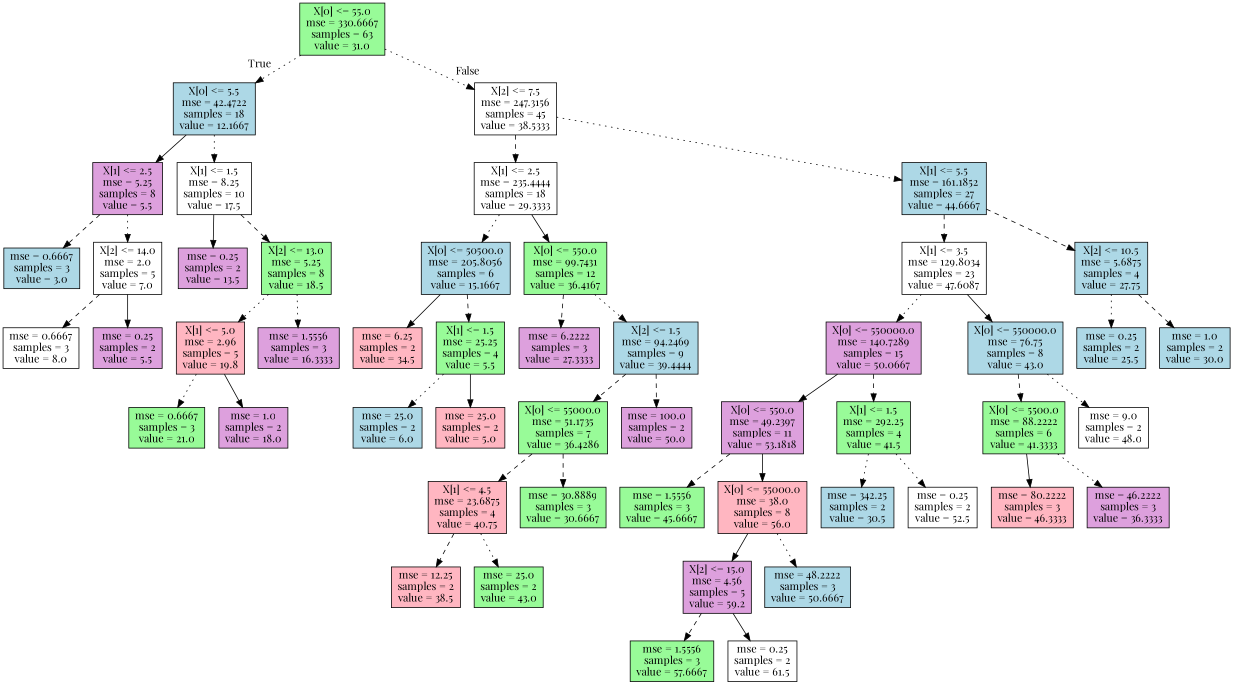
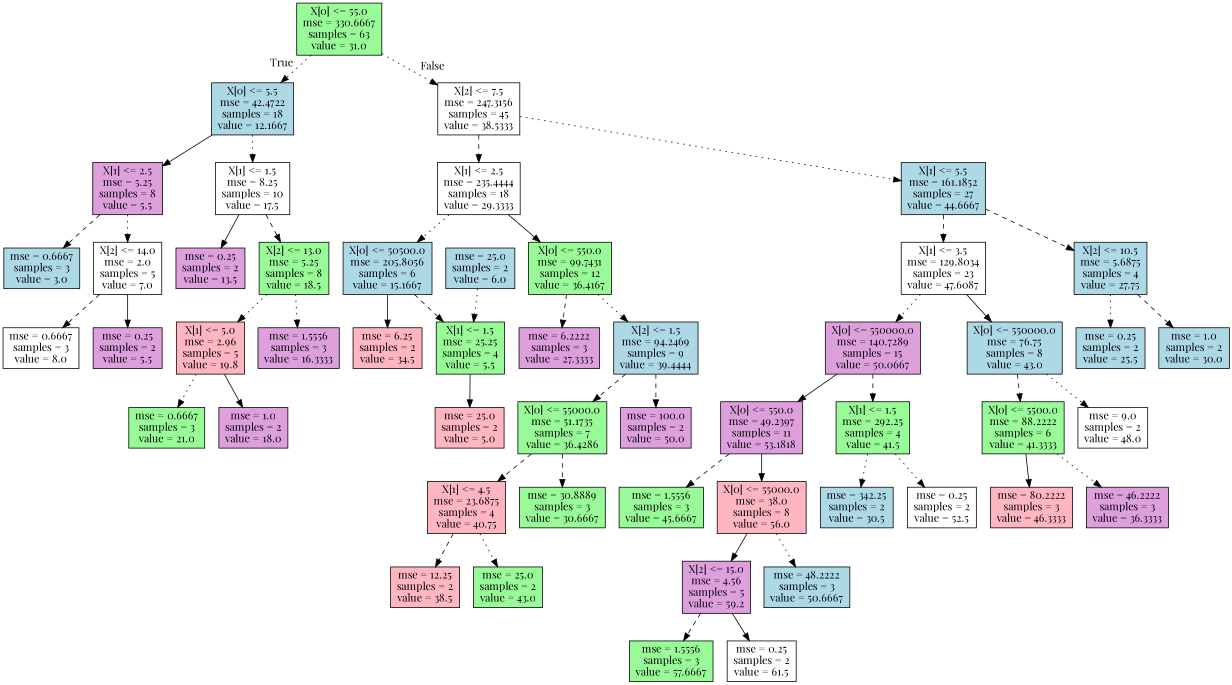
edge "X[1] <= 1.5 mse = 25.25 samples = 4 value = 5.5" -> "mse = 25.0 samples = 2 value = 6.0": reversed
